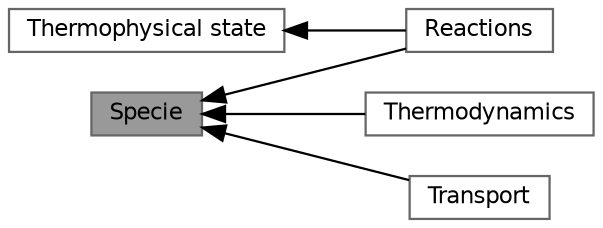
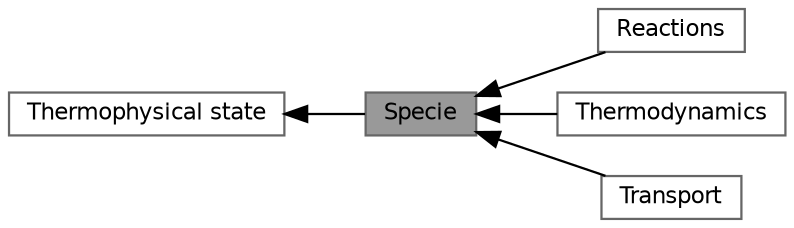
edge "Reactions" -> "Thermophysical state": now "Specie" -> "Thermophysical state"
